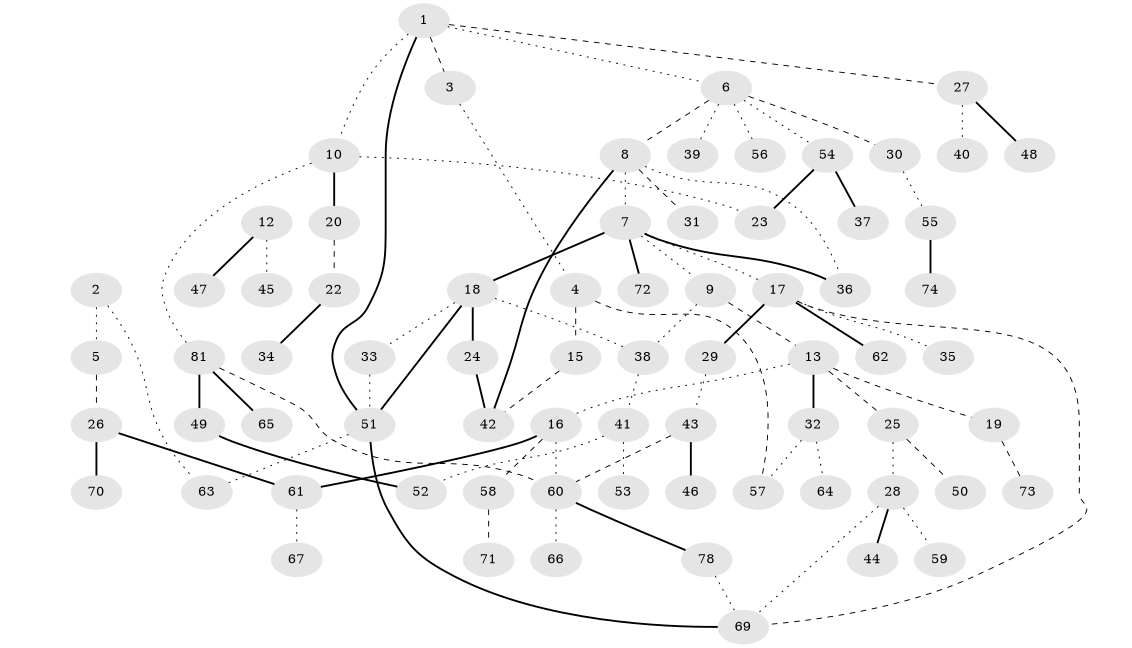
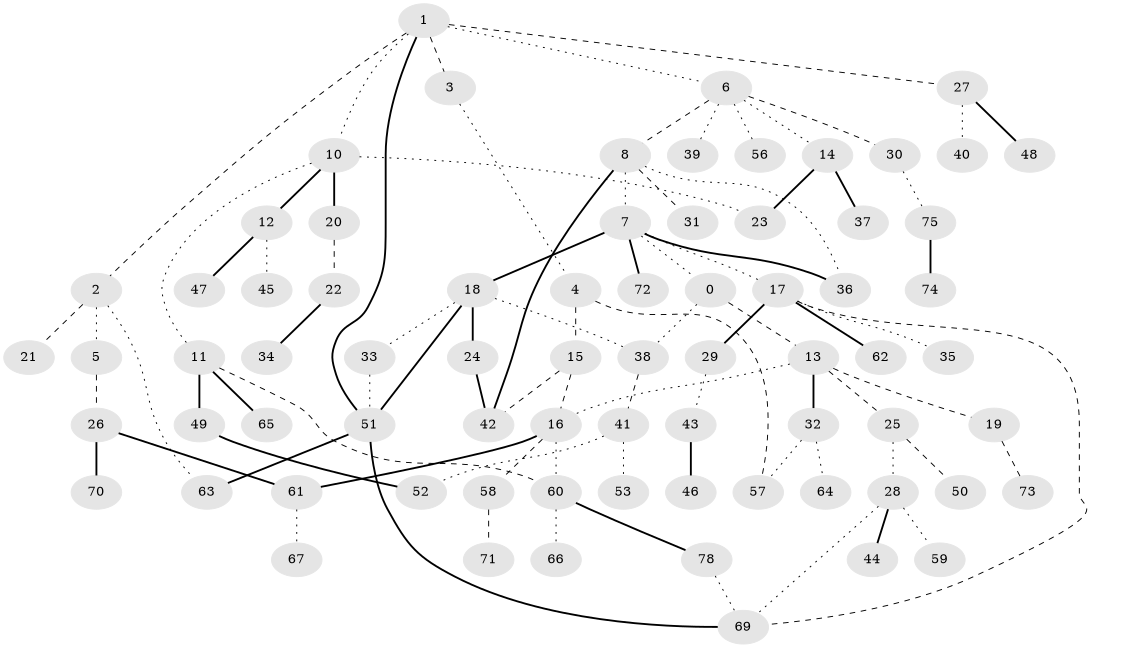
edge "1" -- "2": added
node "54": label "54" -> "14"
edge "10" -- "12": added
node "55": label "55" -> "75"
node "9": label "9" -> "0"
node "21": added
node "81": label "81" -> "11"
edge "38" -- "41": style dotted -> dashed
edge "15" -- "16": added
edge "51" -- "63": style dotted -> bold
edge "43" -- "60": removed
